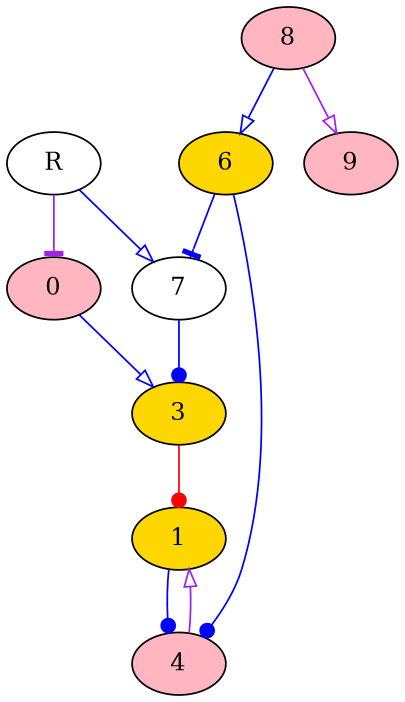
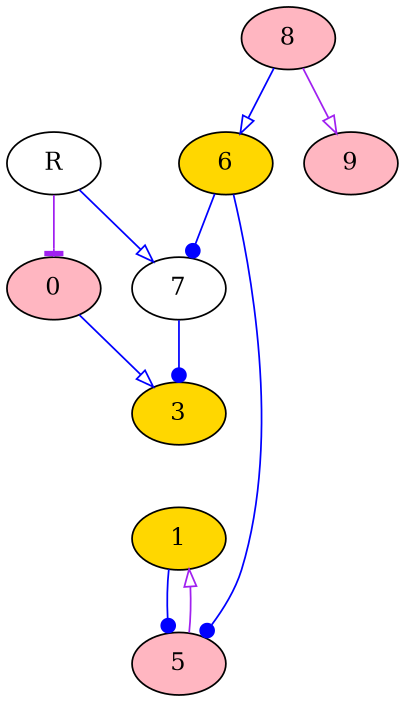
edge "6" -> "7": arrowhead tee -> dot
edge "3" -> "1": removed
node "4": label "4" -> "5"
